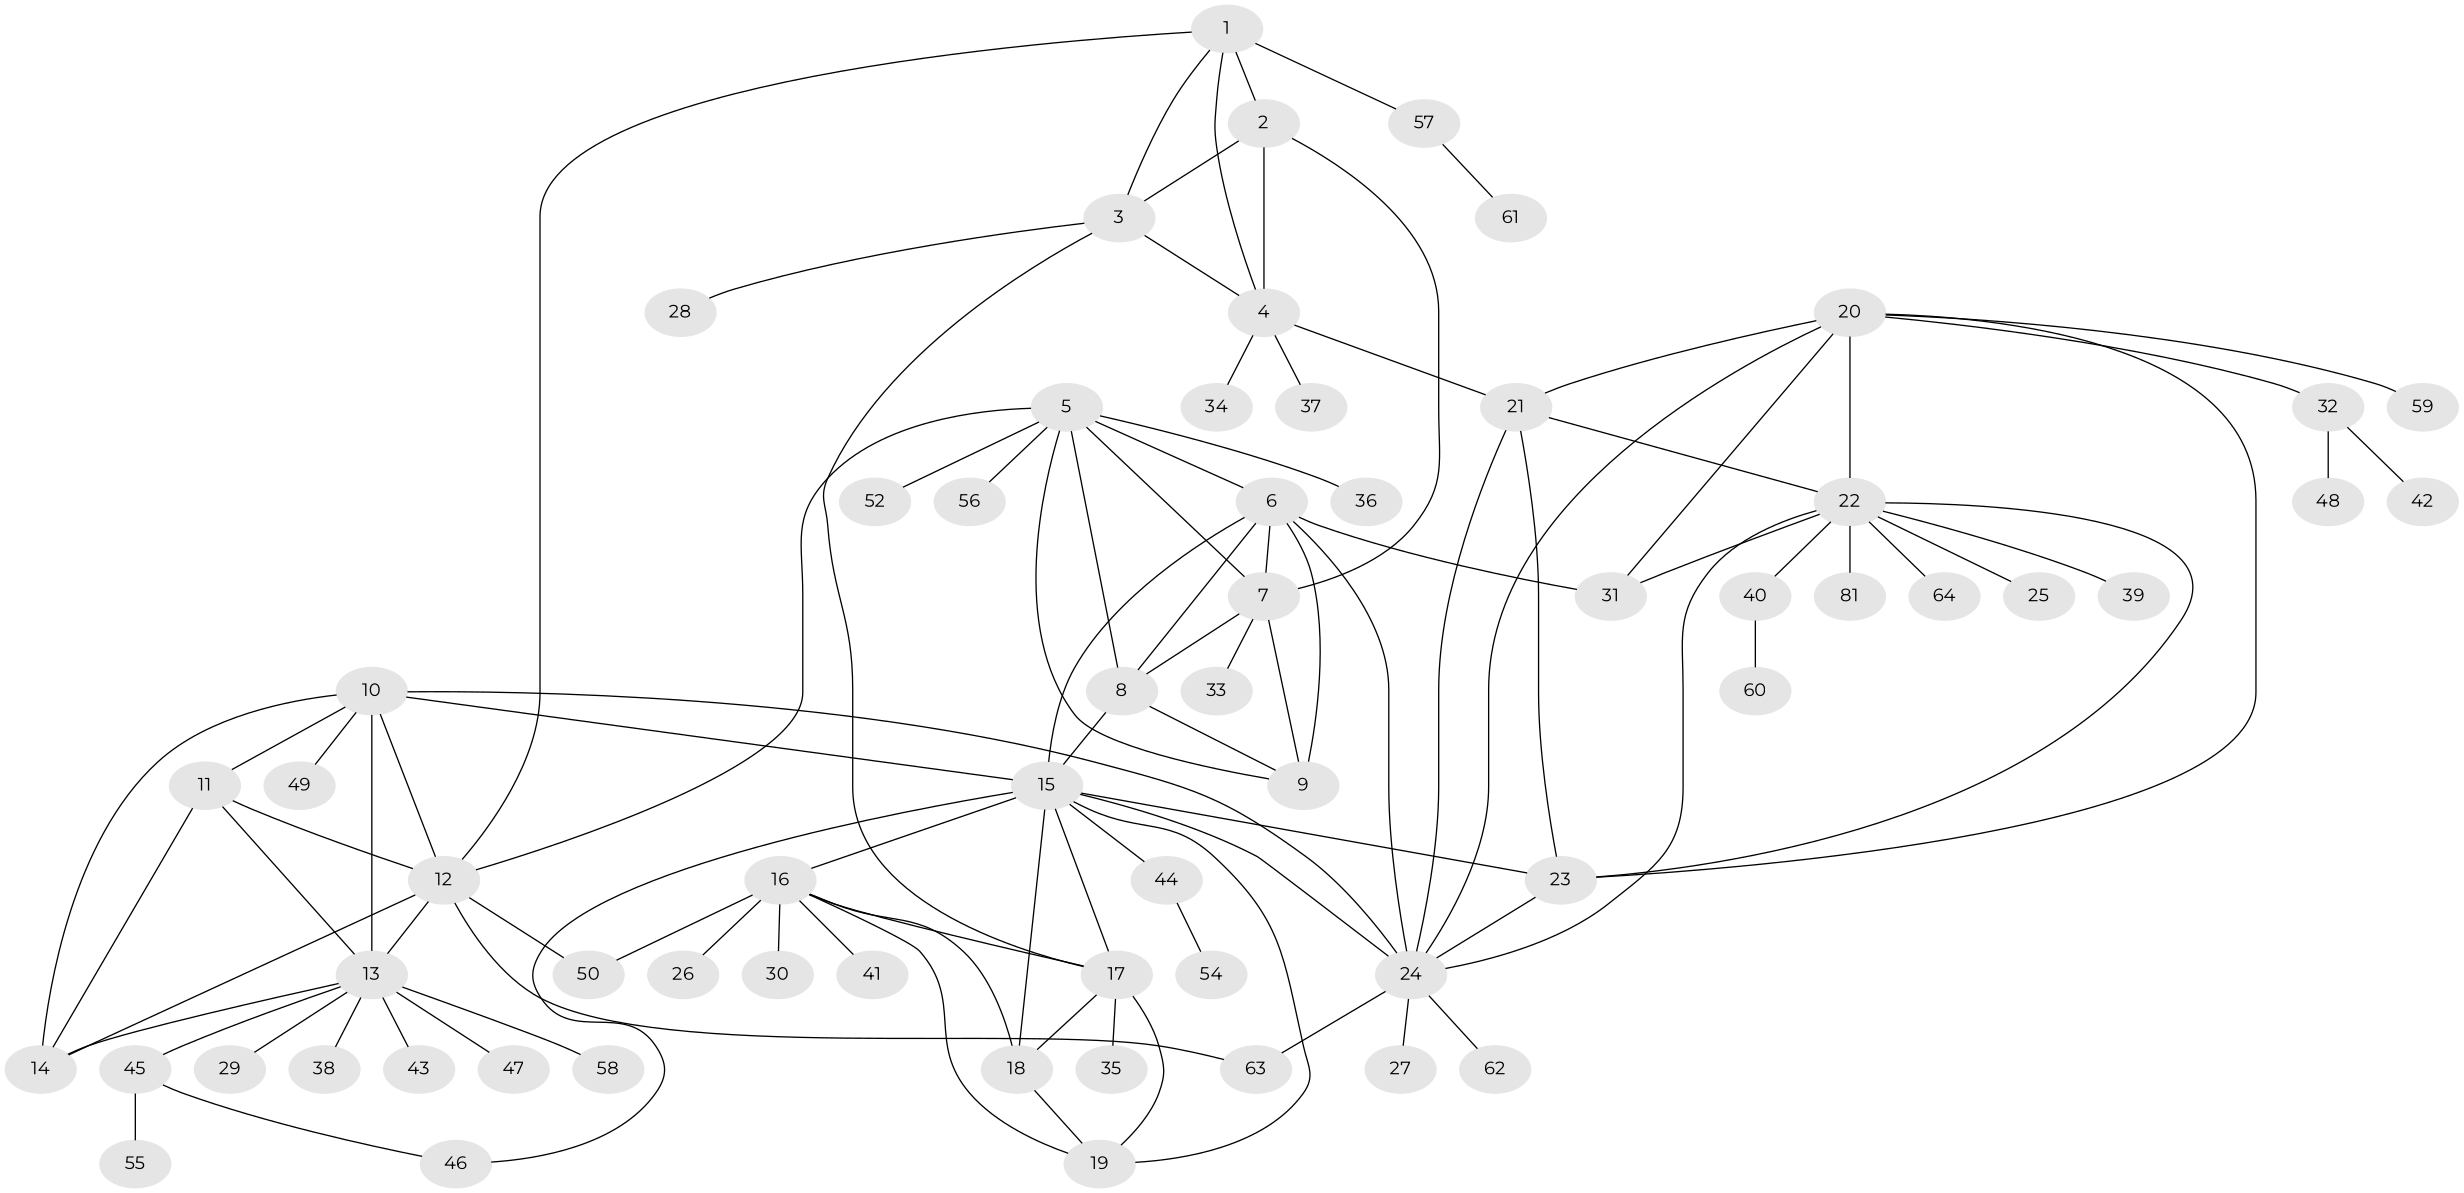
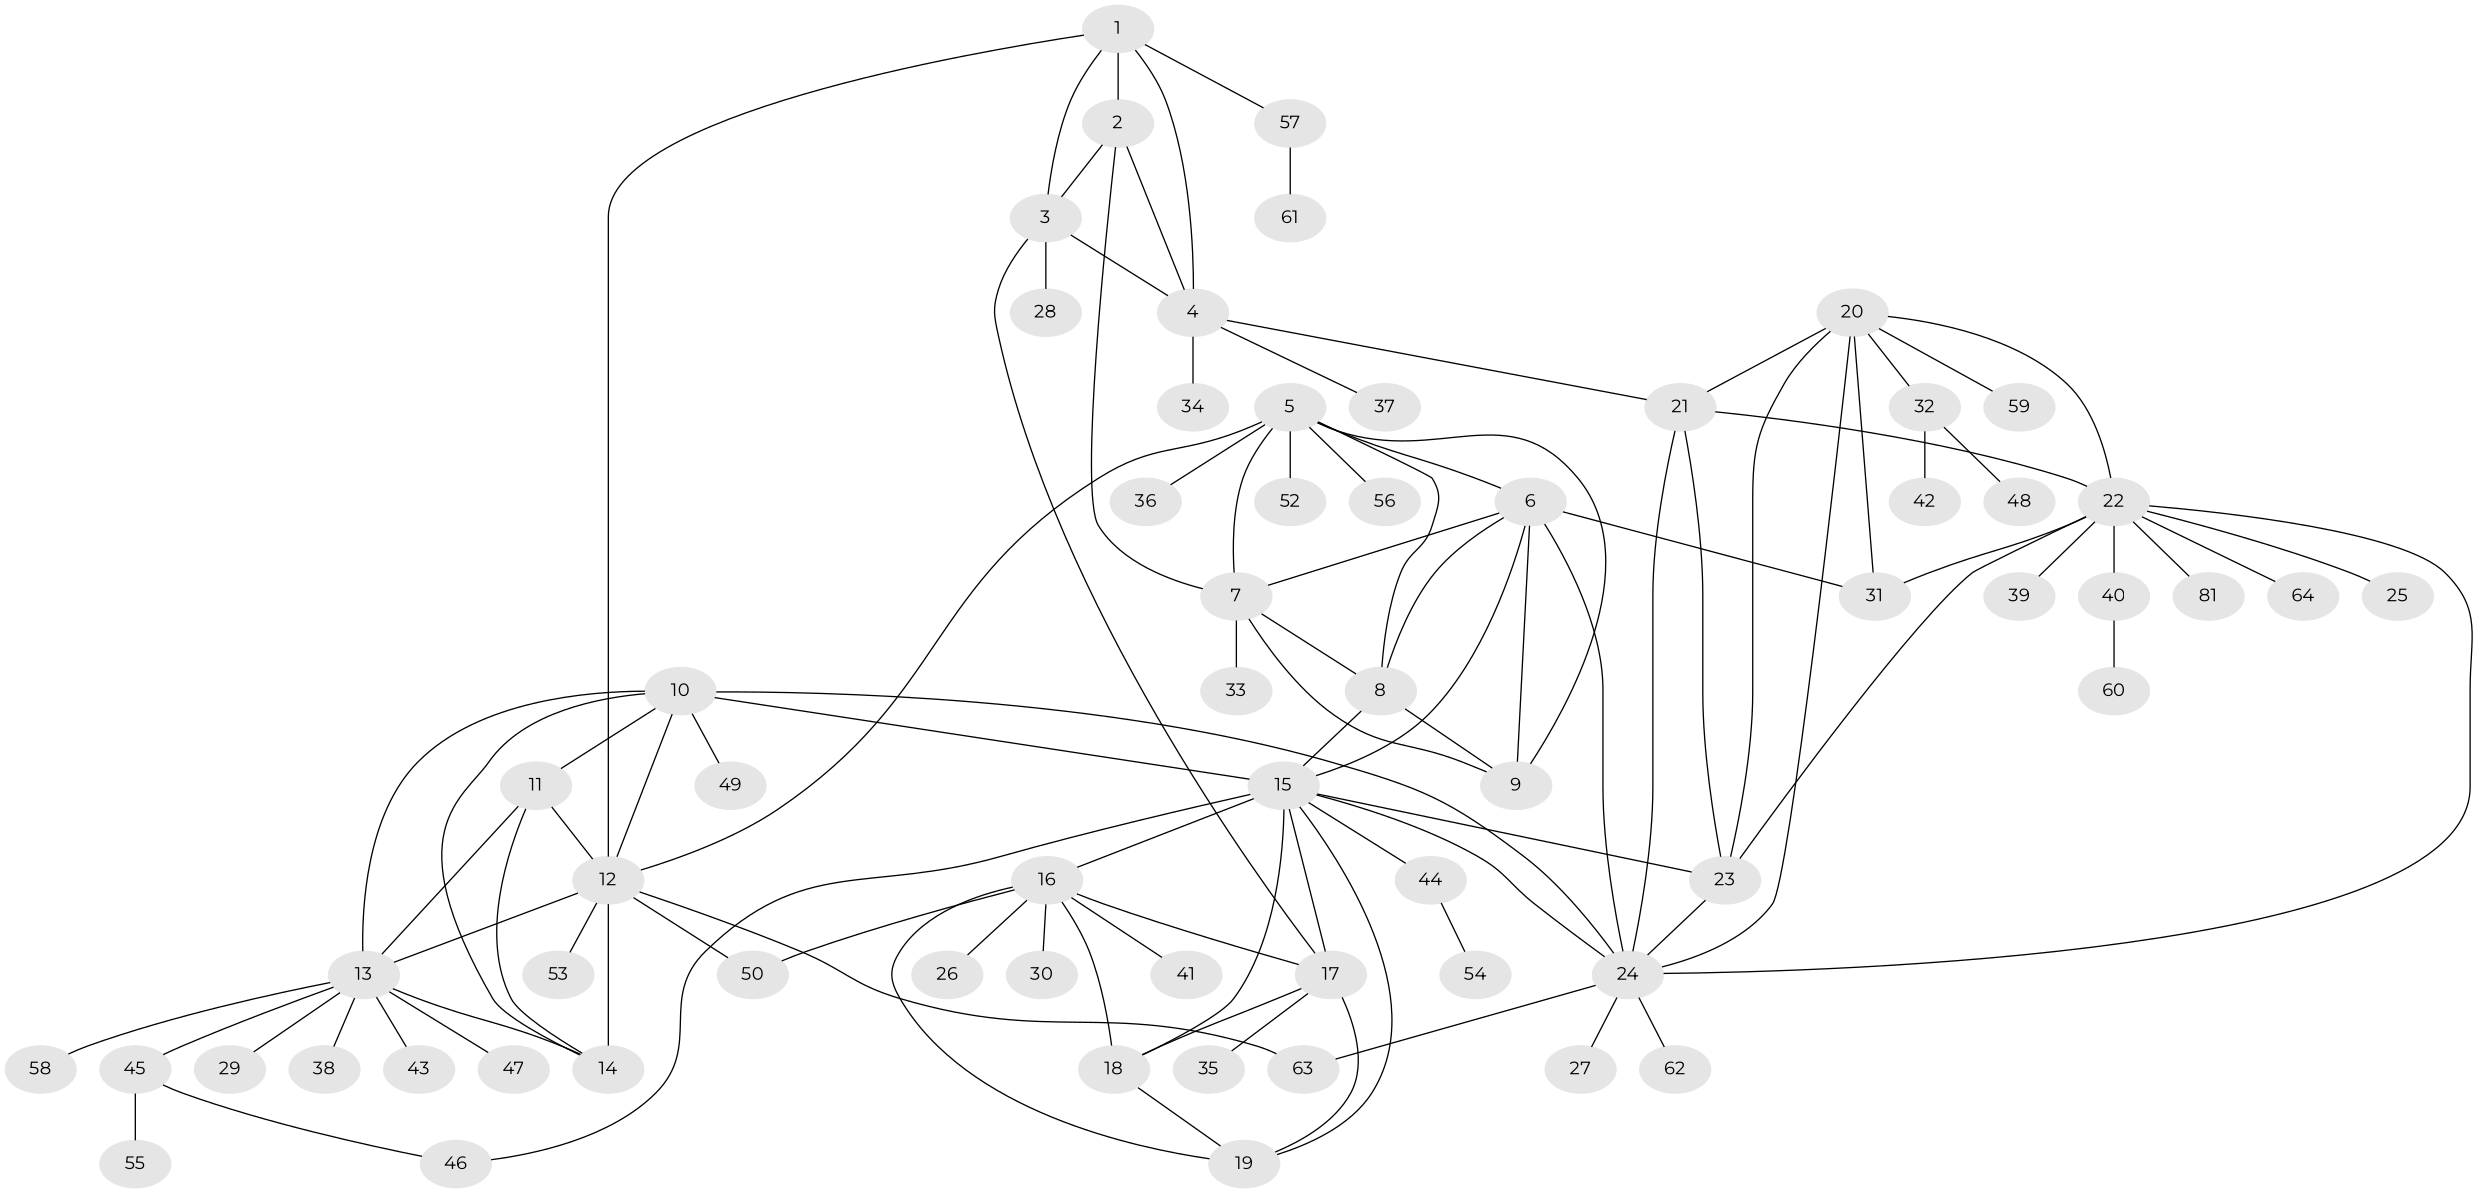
node "53": added
